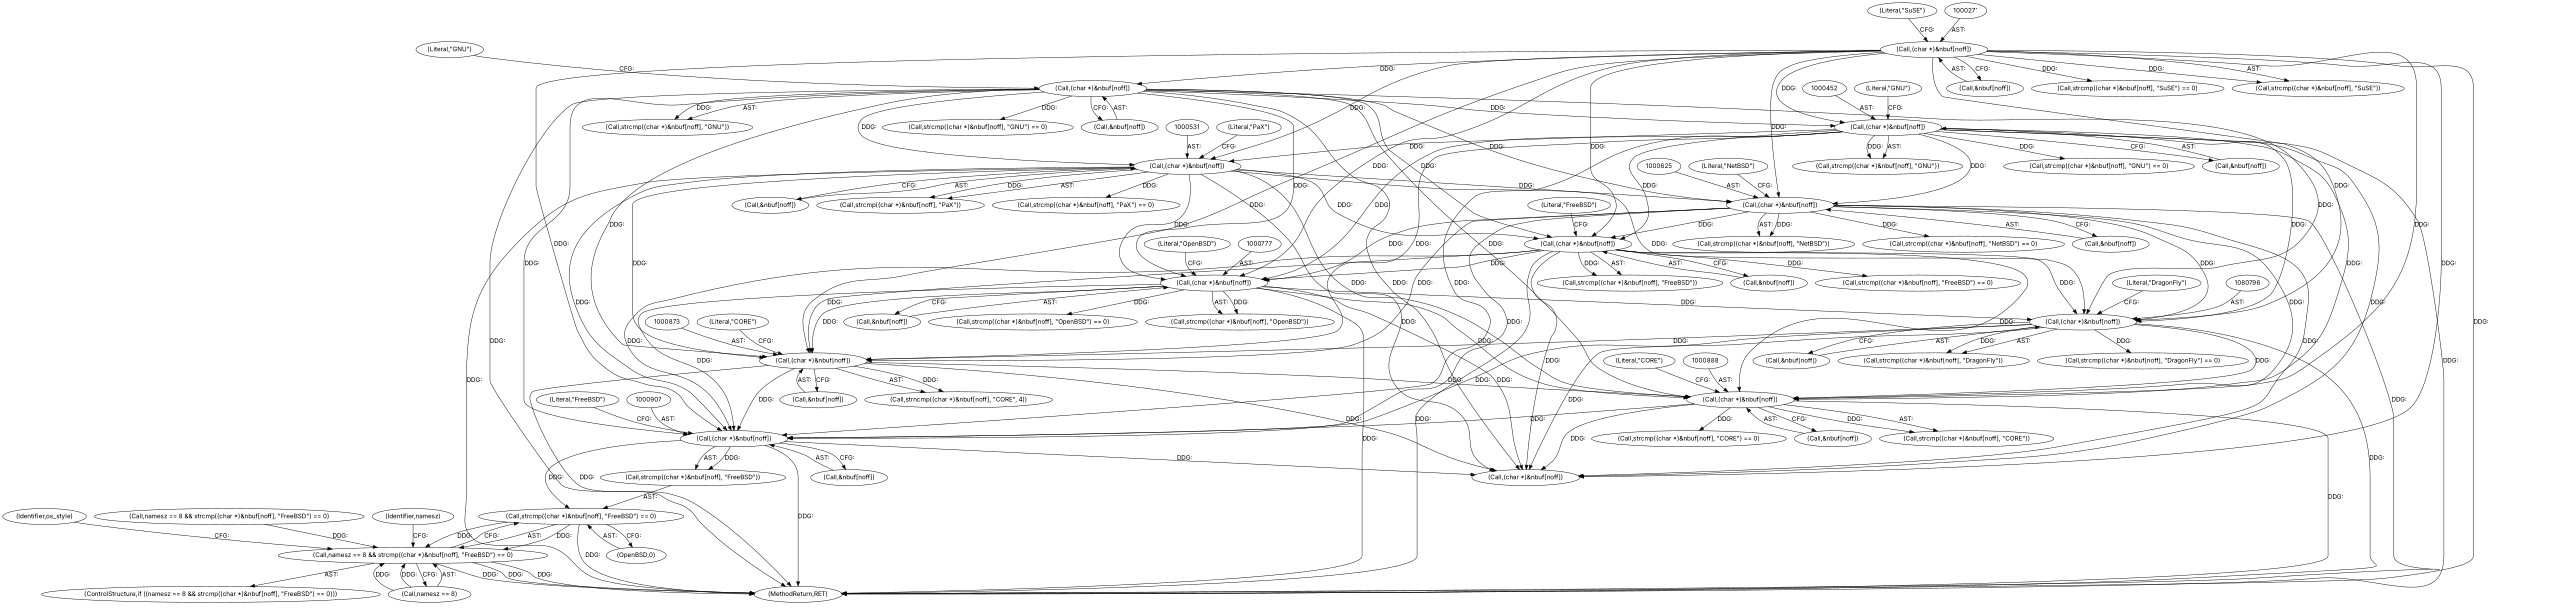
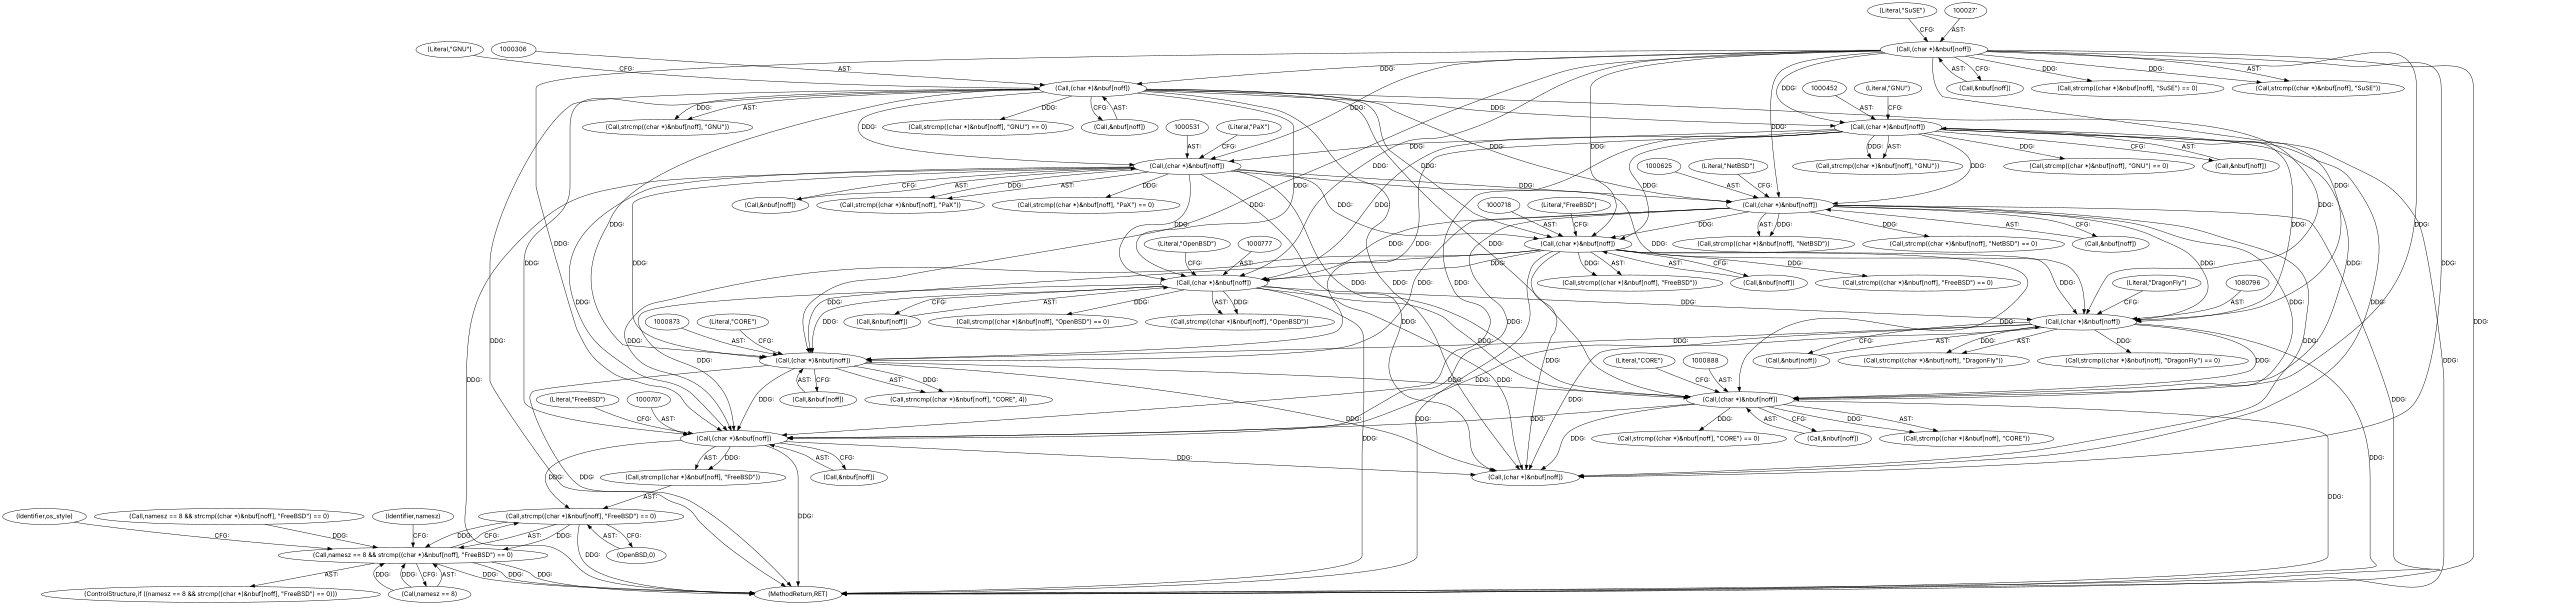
node "1000306": added
node "1000718": added
node "1000907": label "1000907" -> "1000707"
